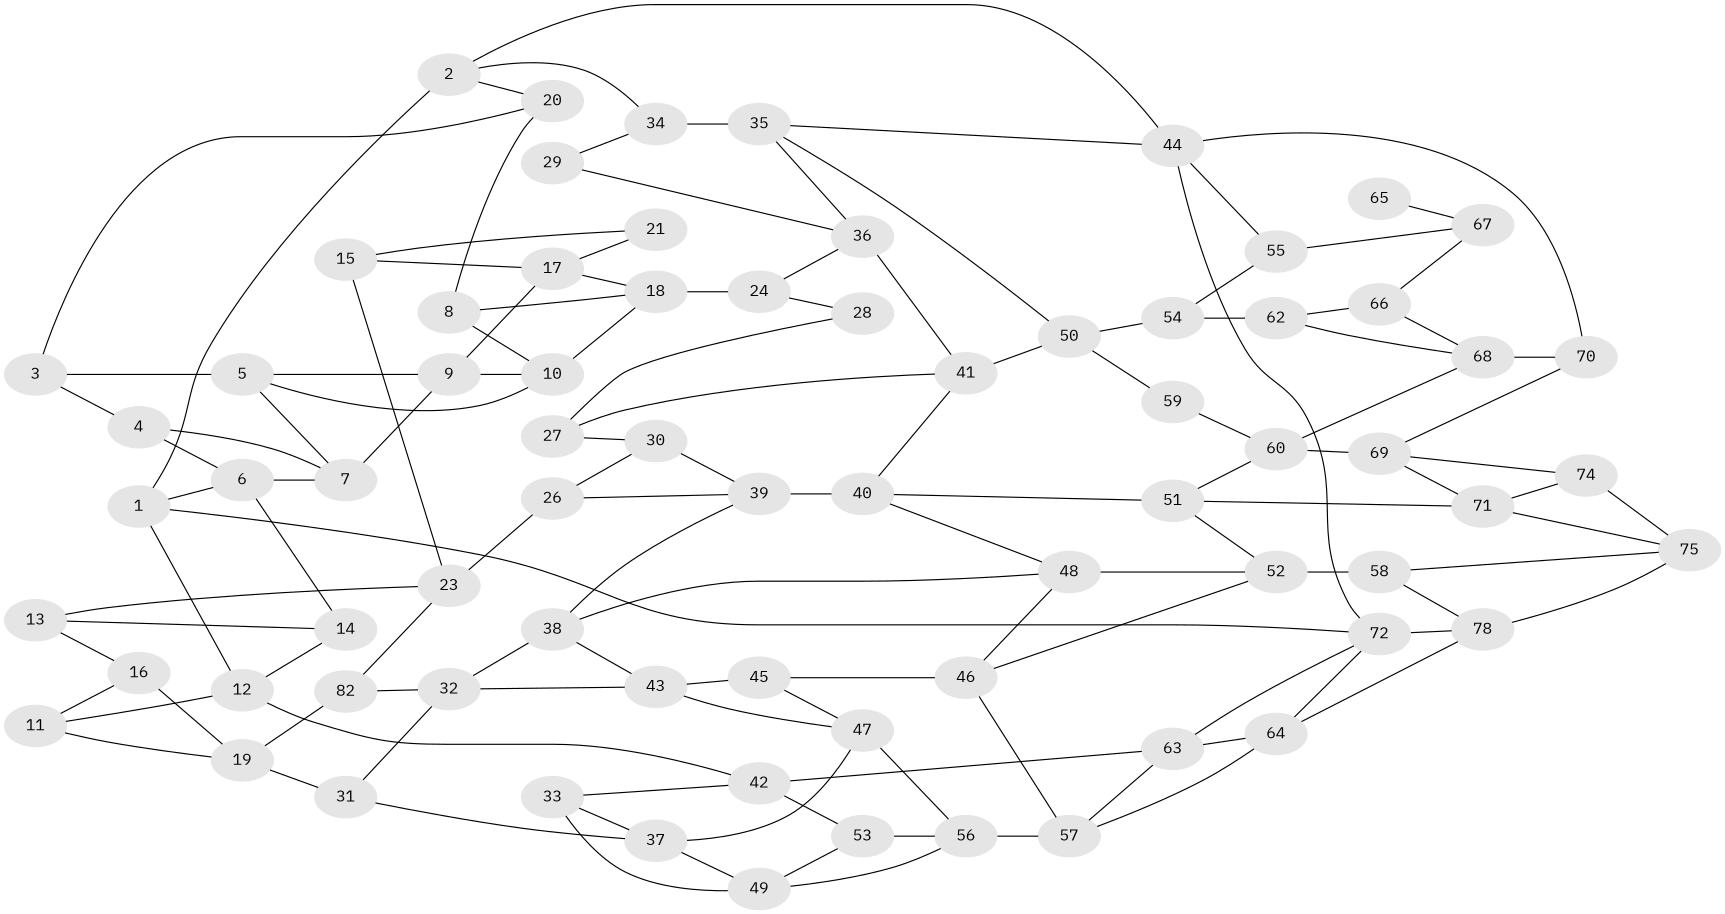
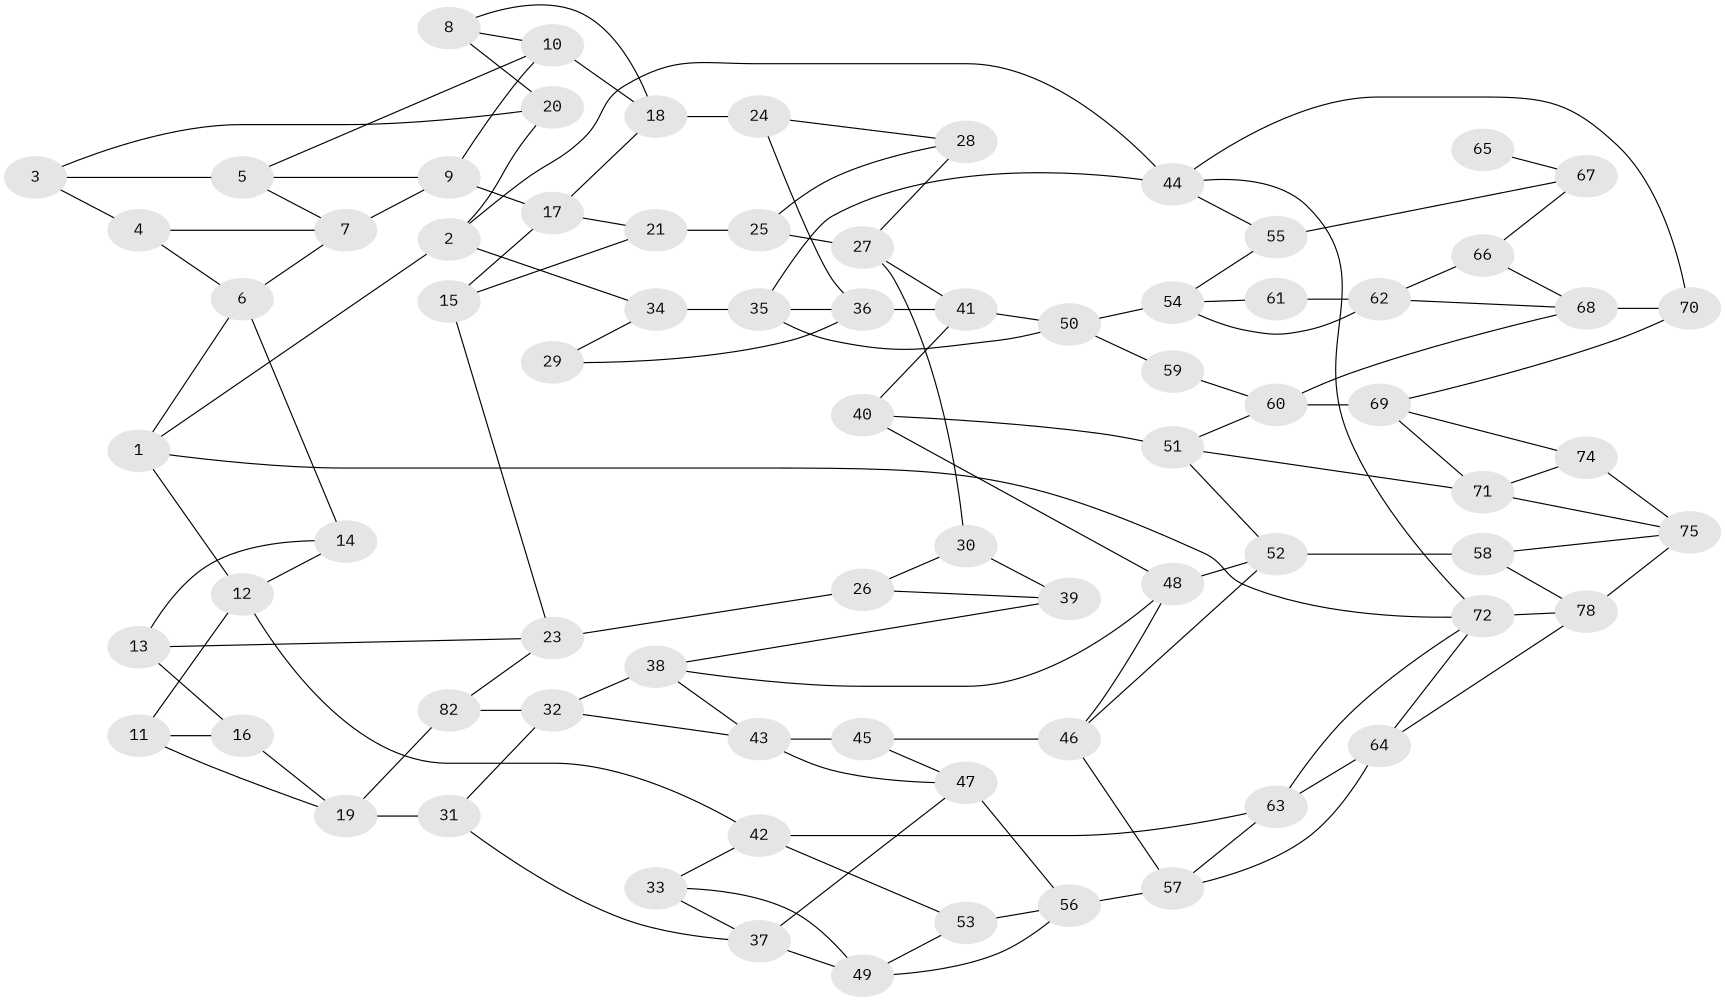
node "25": added
node "61": added
edge "39" -- "40": removed
